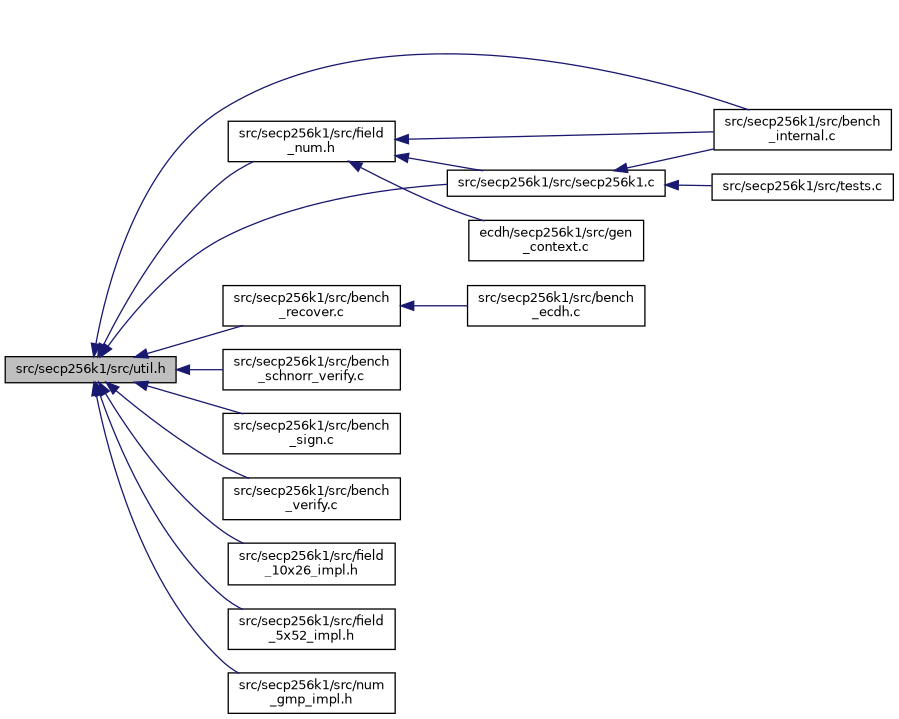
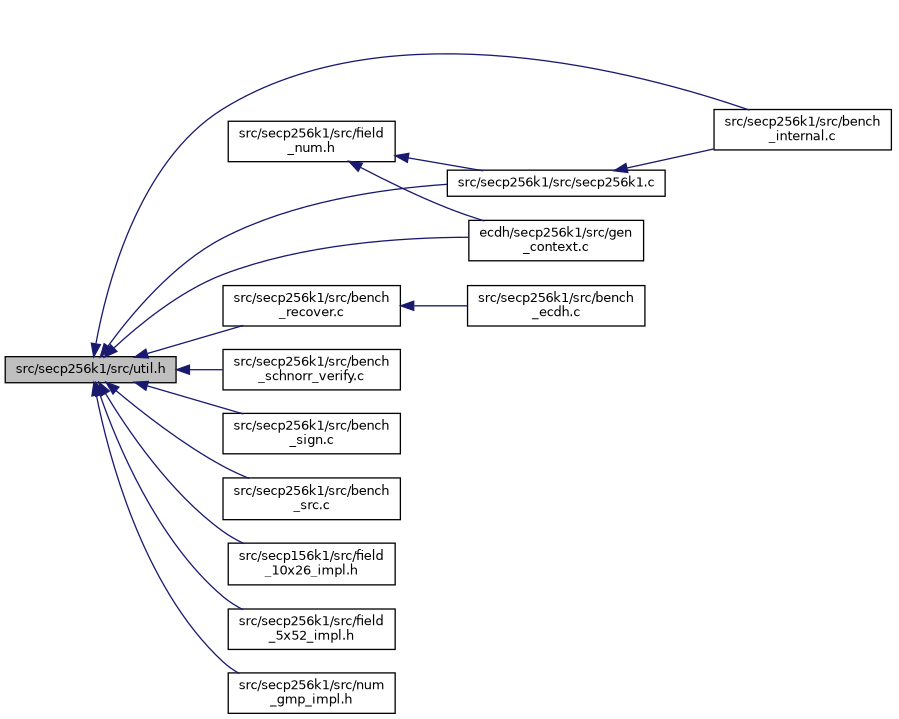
edge "src/secp256k1/src/bench _internal.c" -> "src/secp256k1/src/field _num.h": removed
node "src/secp256k1/src/tests.c": removed
edge "src/secp256k1/src/field _num.h" -> "src/secp256k1/src/util.h": now "ecdh/secp256k1/src/gen _context.c" -> "src/secp256k1/src/util.h"
node "src/secp256k1/src/bench _verify.c": label "src/secp256k1/src/bench _verify.c" -> "src/secp256k1/src/bench _src.c"
node "src/secp256k1/src/field _10x26_impl.h": label "src/secp256k1/src/field _10x26_impl.h" -> "src/secp156k1/src/field _10x26_impl.h"
